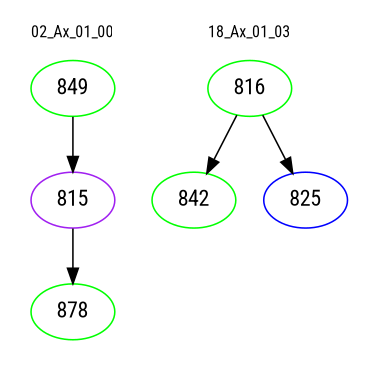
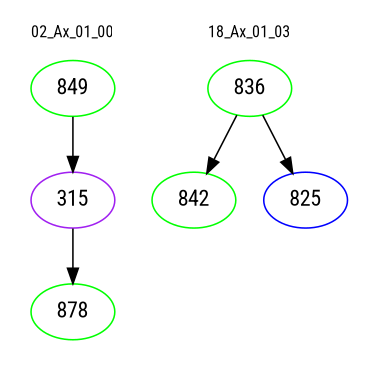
node "816": label "816" -> "836"
node "815": label "815" -> "315"
